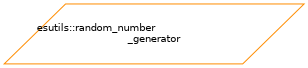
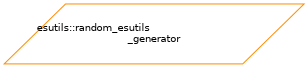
node "esutils::random_number _generator": label "esutils::random_number _generator" -> "esutils::random_esutils _generator"
